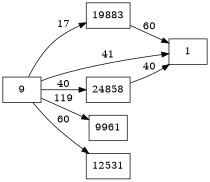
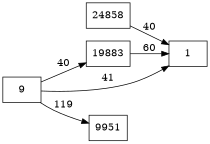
edge "9" -> "19883": label "17" -> "40"
edge "9" -> "24858": removed, label "40"
node "9961": label "9961" -> "9951"
node "12531": removed
